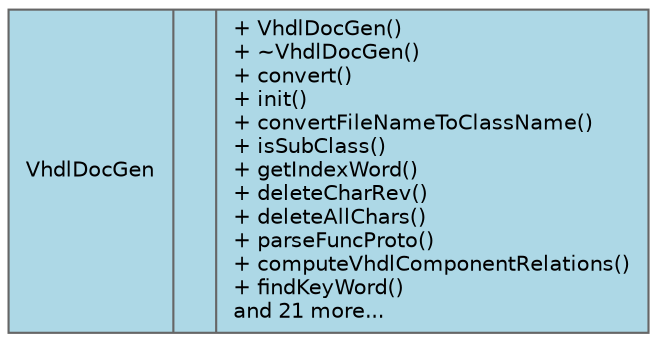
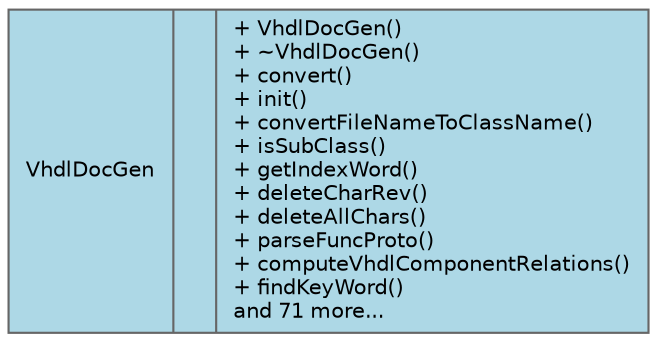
node "VhdlDocGen": text "and 21 more..." -> "and 71 more..."
